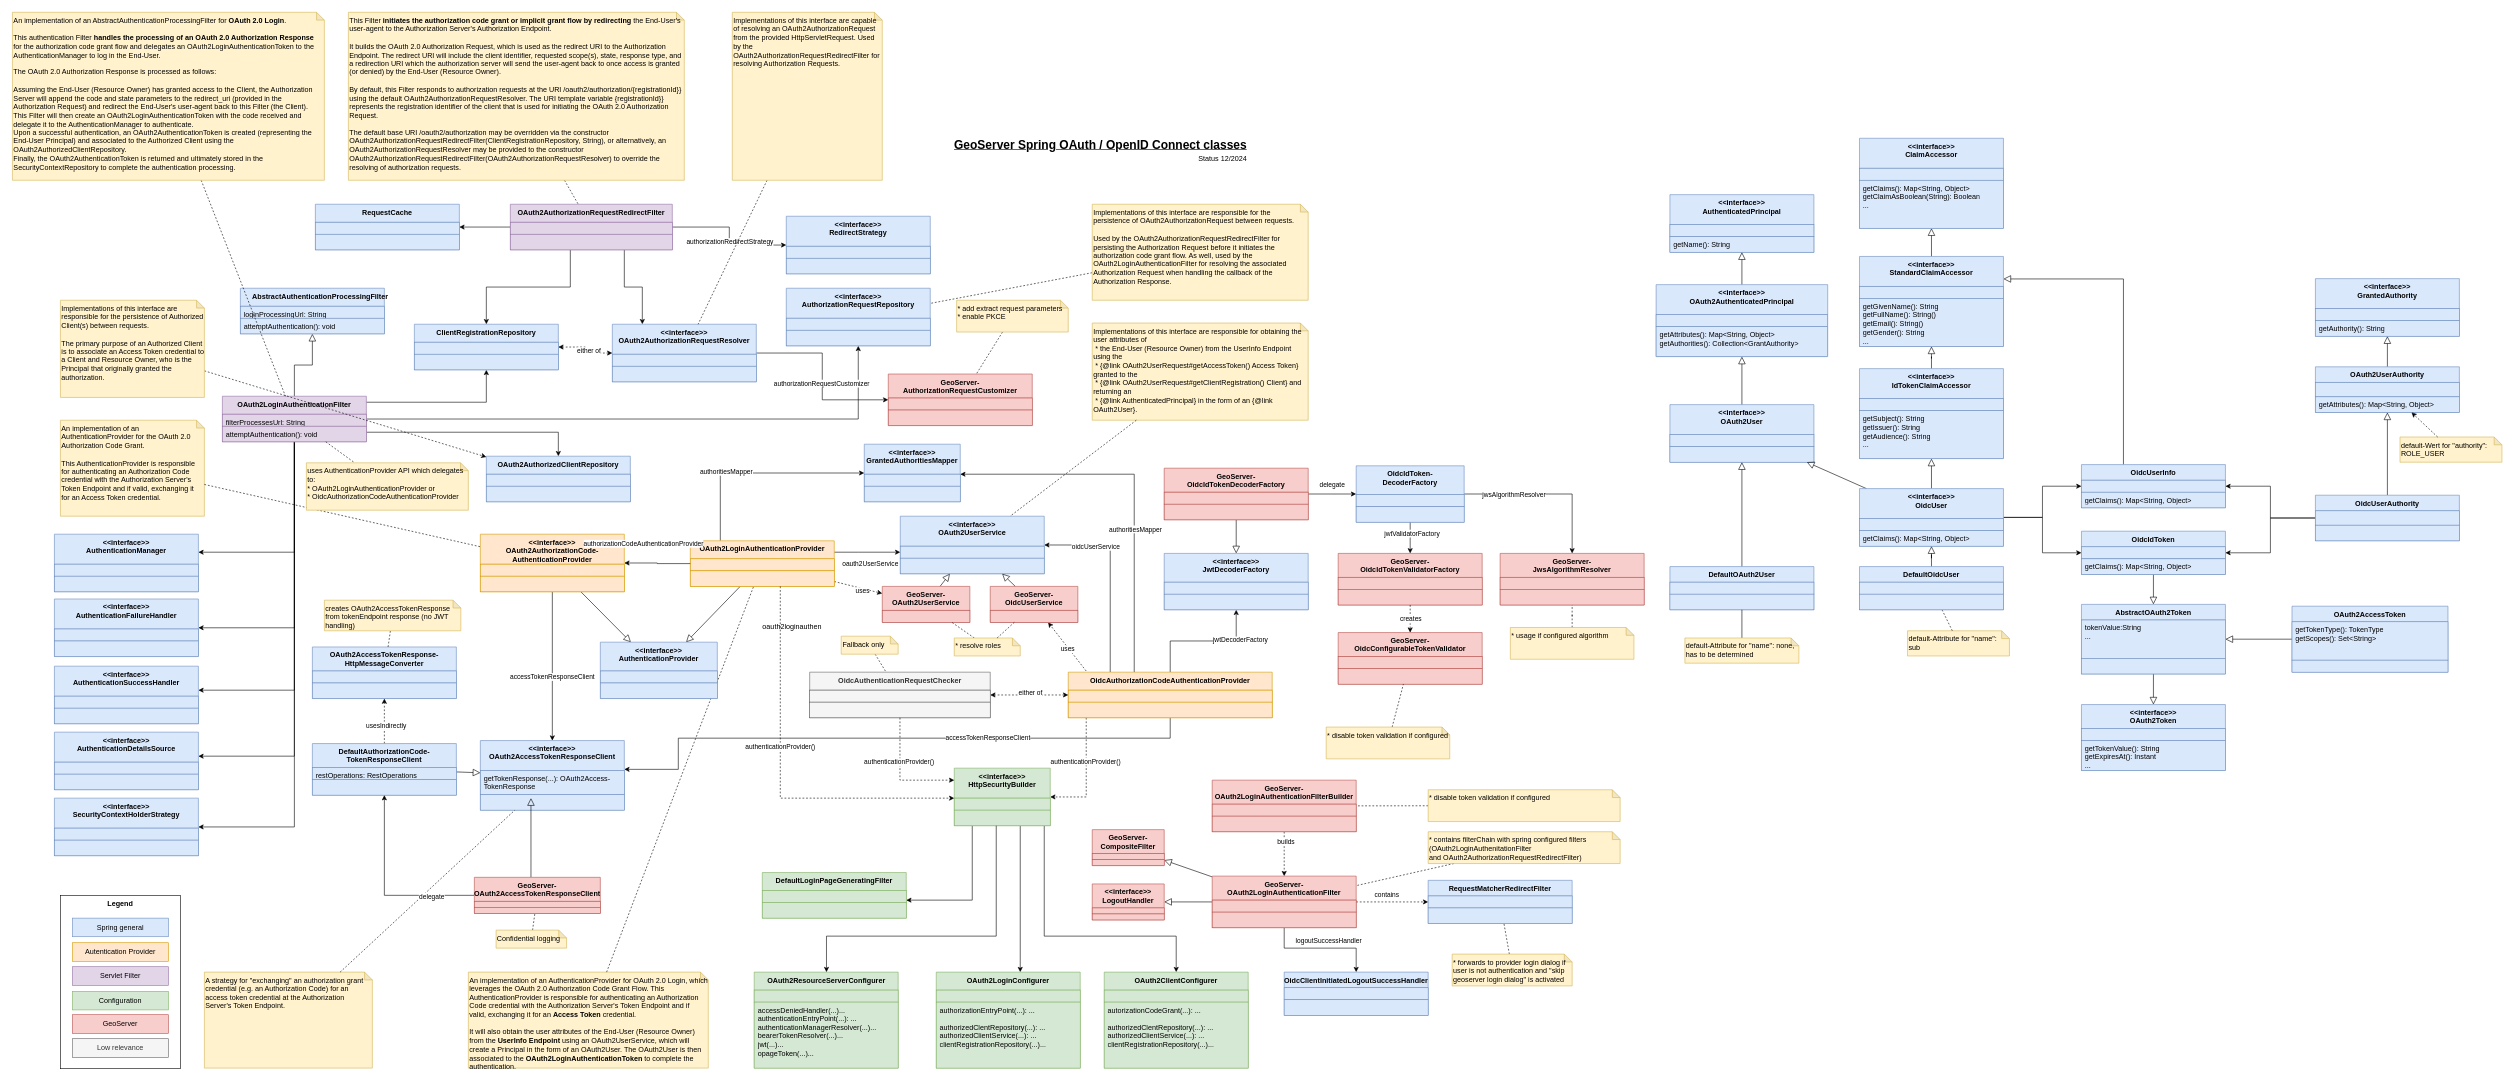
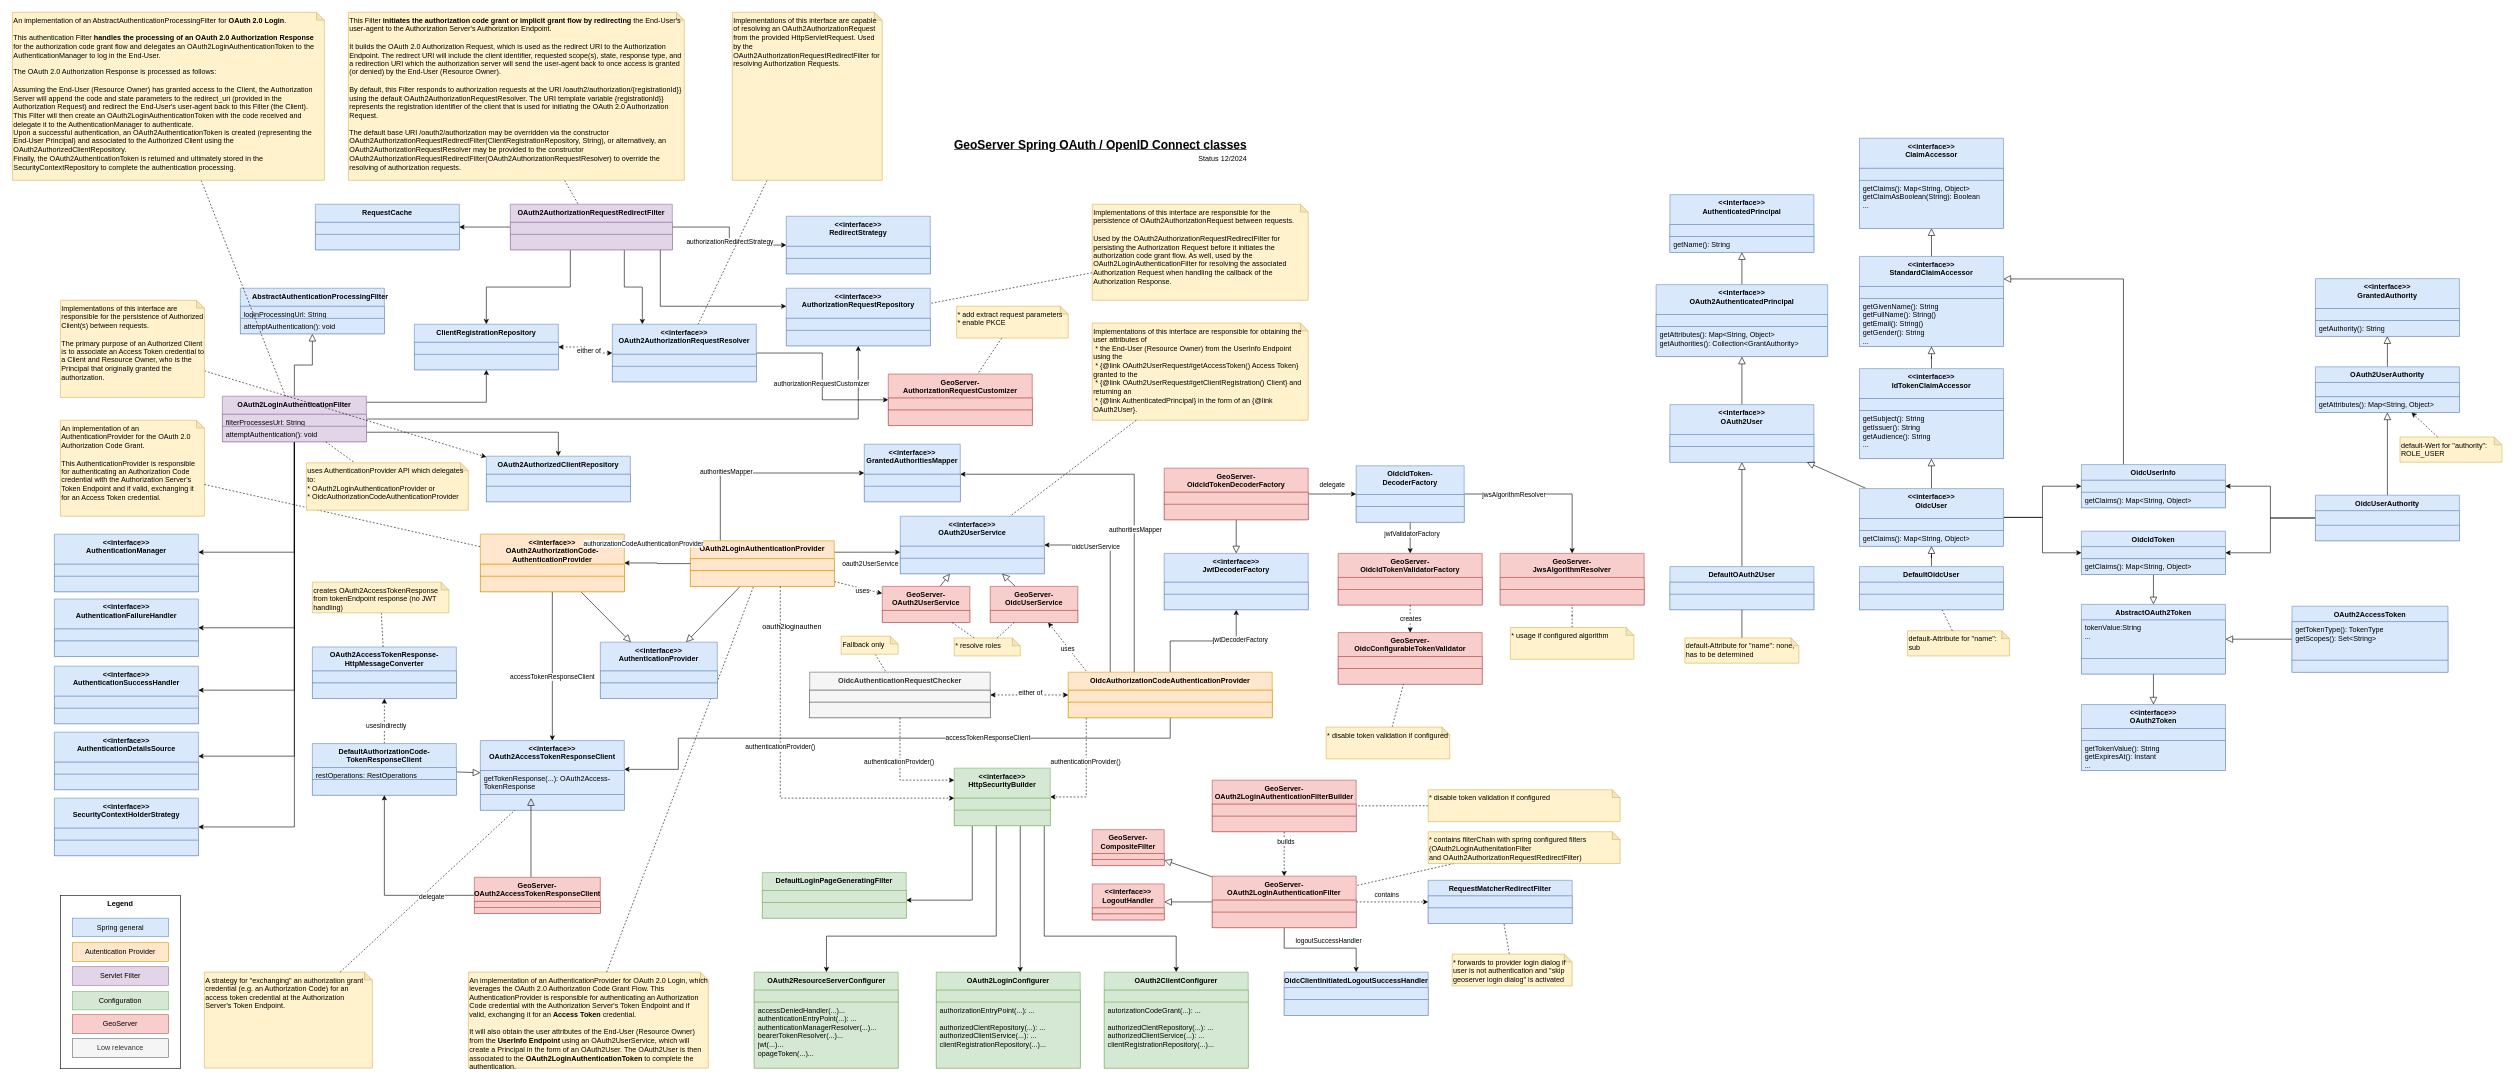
edge "OAuth2AuthorizationRequestRedirectFilter" -> "<<interface>> AuthorizationRequestRepository": added
node "* add extract request parameters * enable PKCE": moved (1013, 316) -> (1013, 322)
node "creates OAuth2AccessTokenResponse from tokenEndpoint response (no JWT handling)": moved (393, 616) -> (381, 598)
edge "GeoServer-OAuth2AccessTokenResponseClient" -- "Confidential logging": removed
node "Confidential logging": removed
